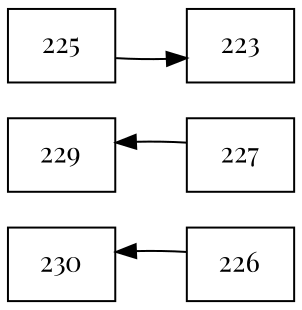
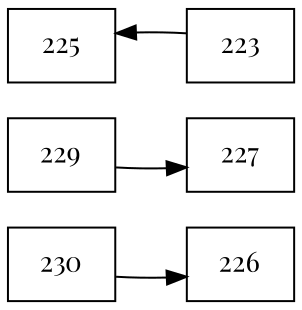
edge "225" -> "223": reversed
edge "227" -> "229": reversed
edge "226" -> "230": reversed
